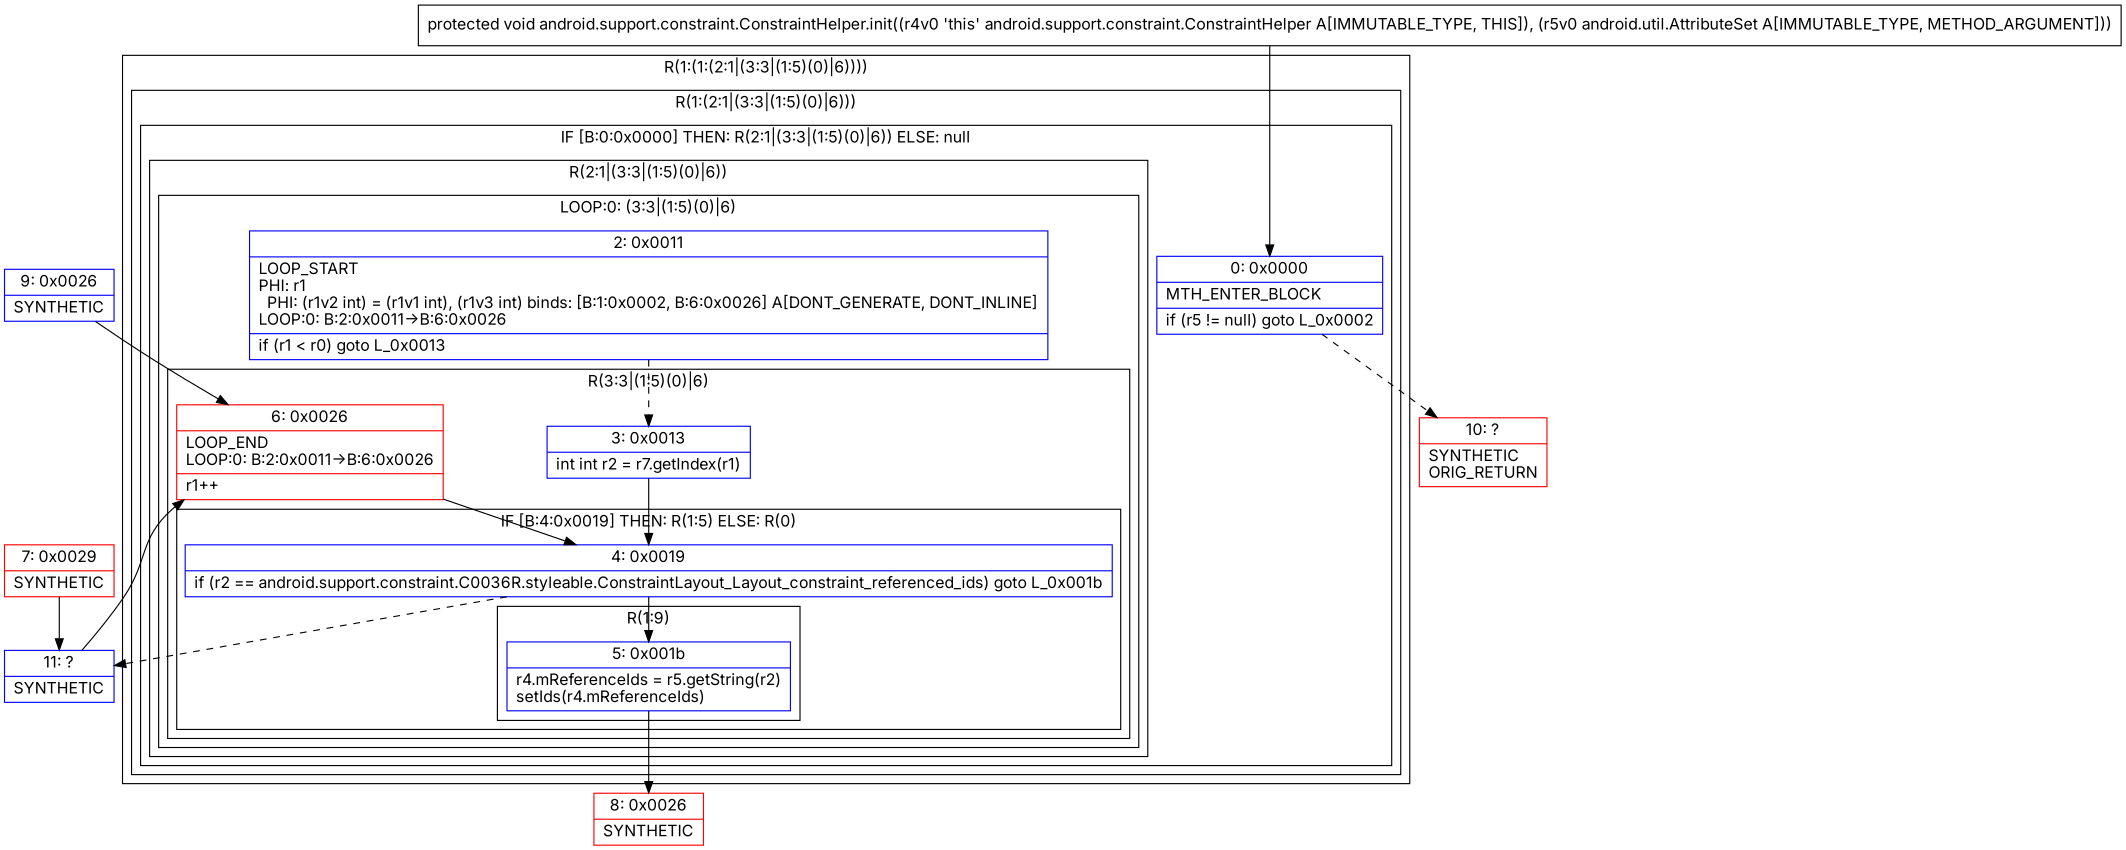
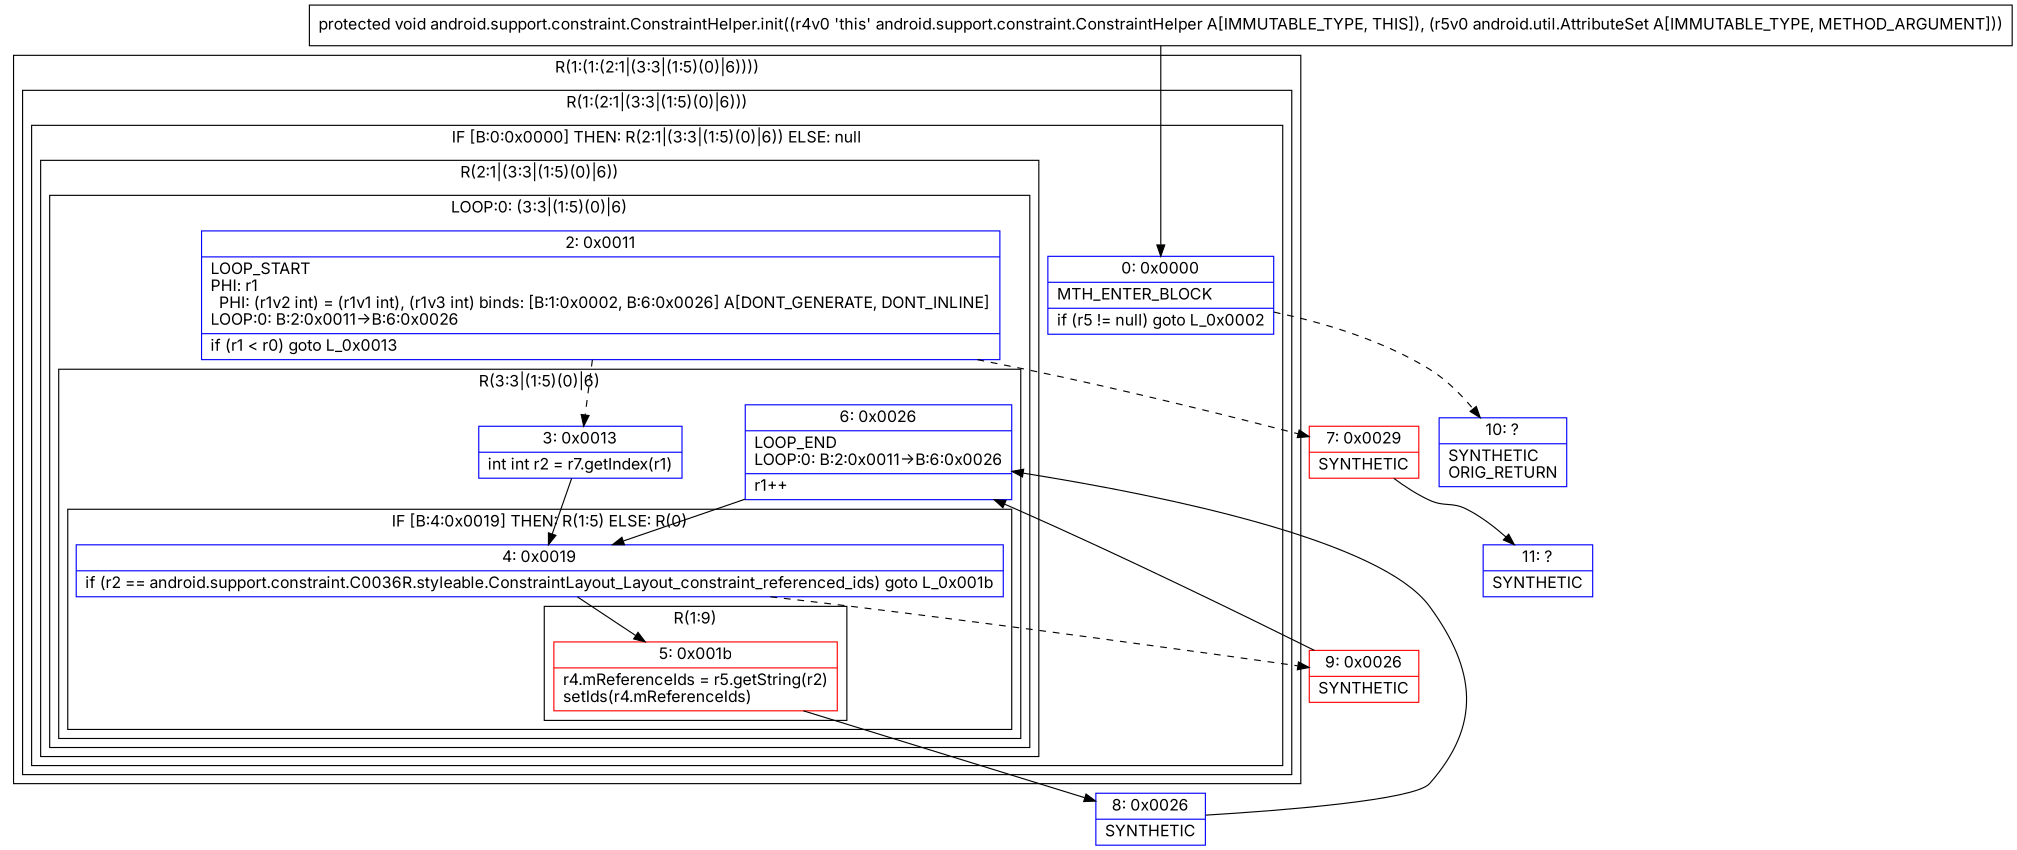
node "9: 0x0026": color blue -> red
edge "2: 0x0011" -> "7: 0x0029": added
node "6: 0x0026": color red -> blue
node "10: ?": color red -> blue
edge "11: ?" -> "6: 0x0026": now "8: 0x0026" -> "6: 0x0026"
edge "4: 0x0019" -> "11: ?": now "4: 0x0019" -> "9: 0x0026"
node "5: 0x001b": color blue -> red
node "8: 0x0026": color red -> blue
